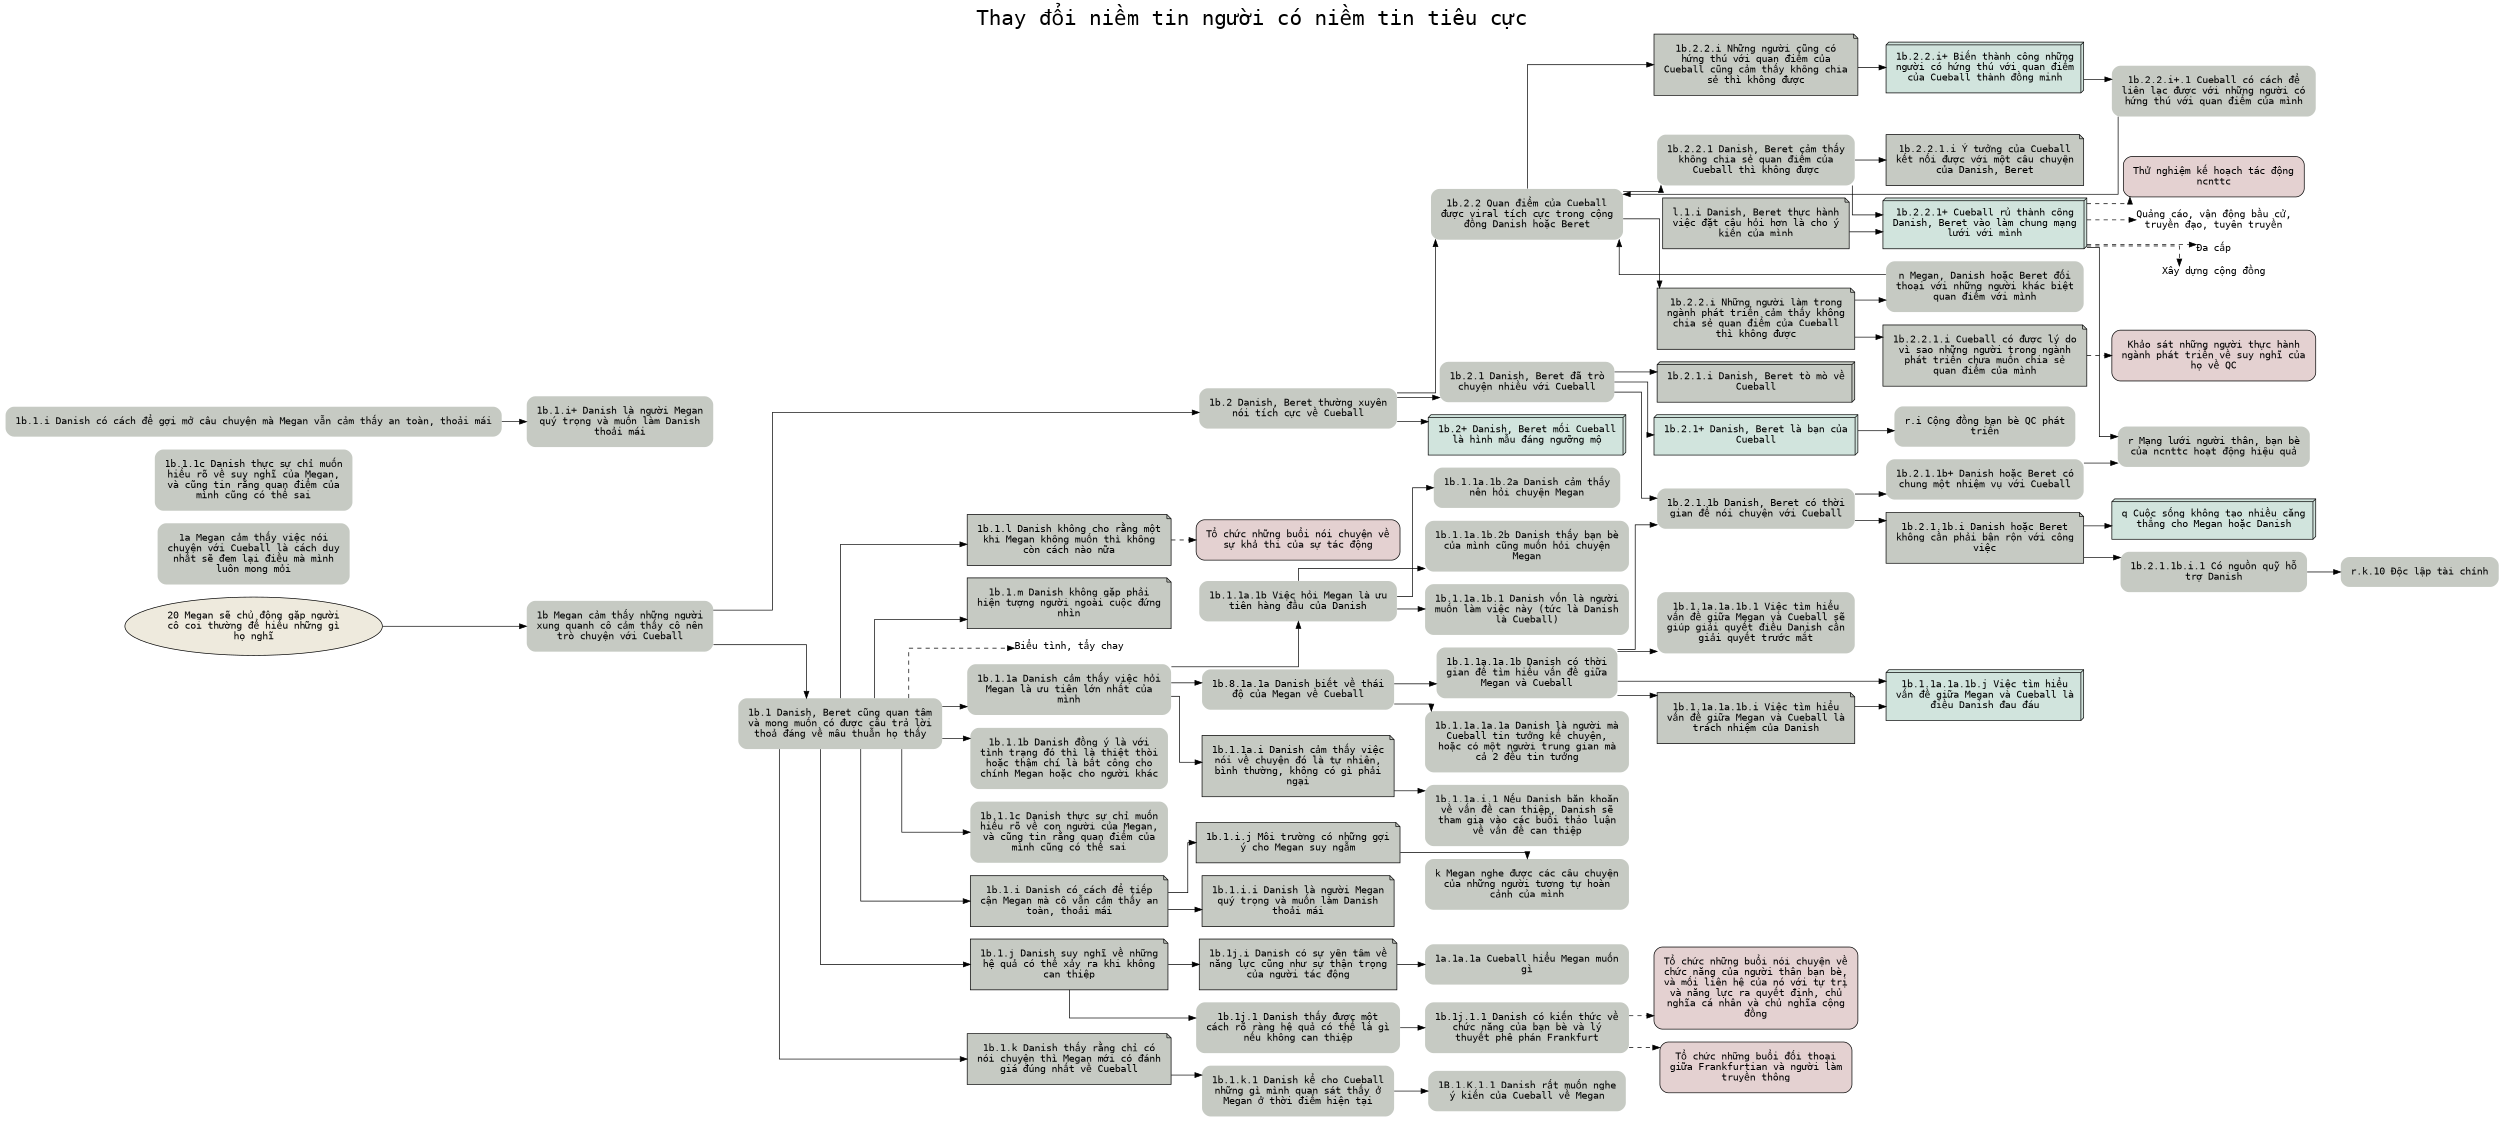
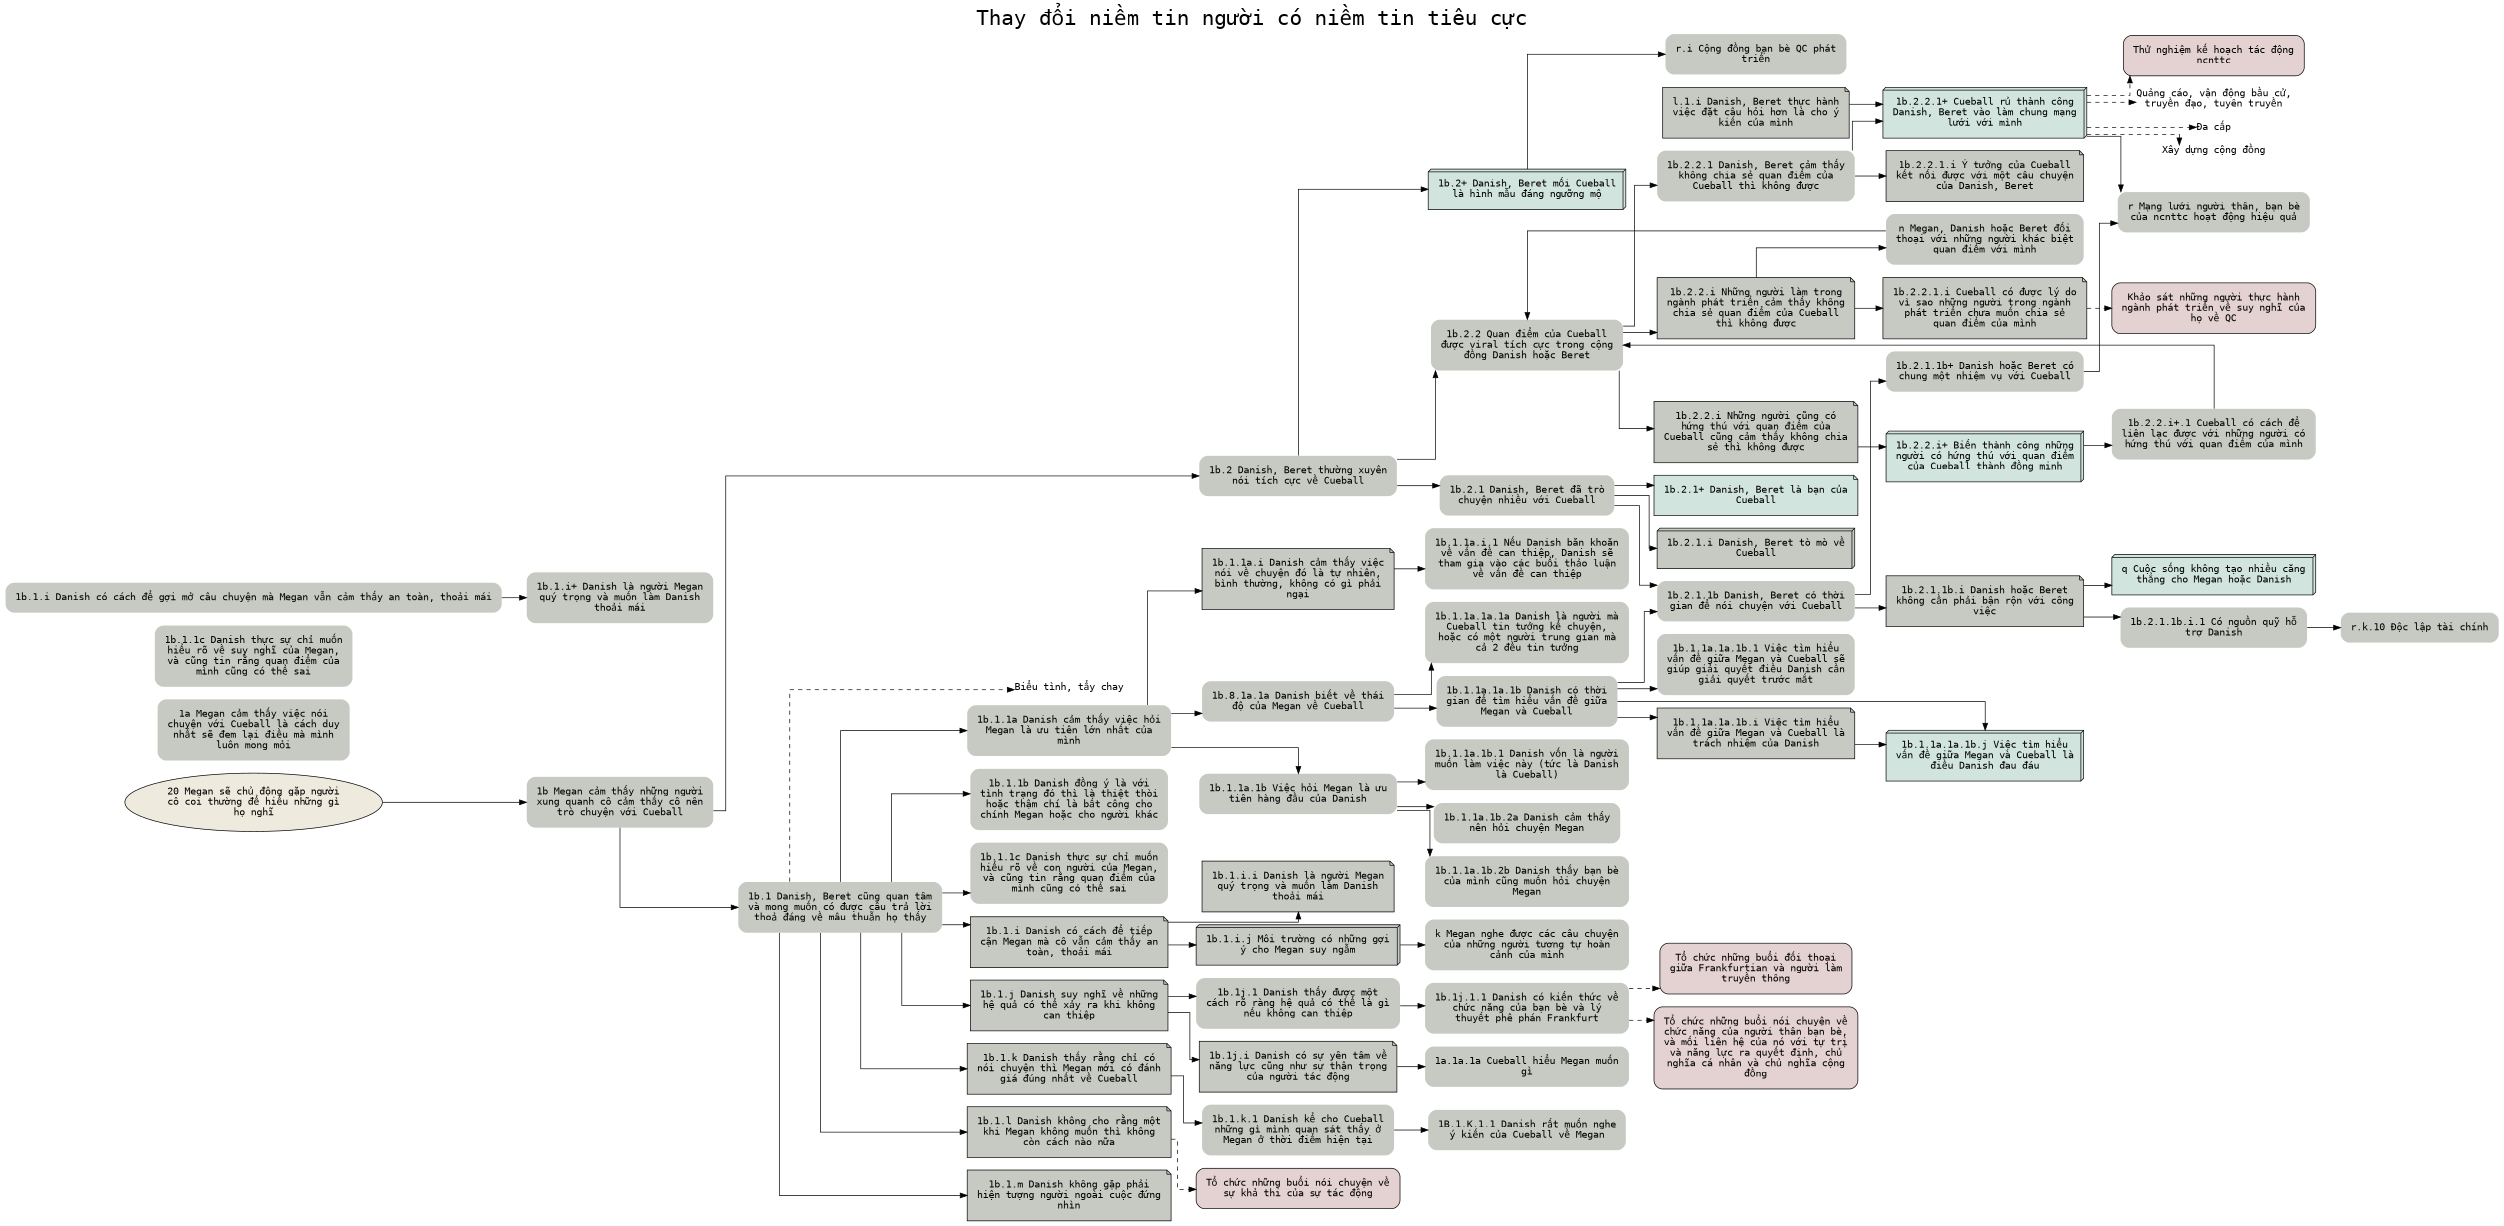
edge "1b.2.1+ Danish, Beret là bạn của Cueball" -> "r.i Cộng đồng bạn bè QC phát triển": now "1b.2+ Danish, Beret mối Cueball là hình mẫu đáng ngưỡng mộ" -> "r.i Cộng đồng bạn bè QC phát triển"
node "1b.2.1+ Danish, Beret là bạn của Cueball": shape box3d -> note
node "1b.1.i.j Môi trường có những gợi ý cho Megan suy ngẫm": shape note -> box3d
